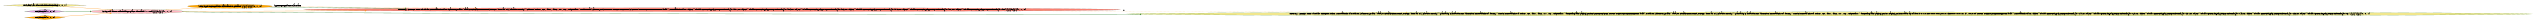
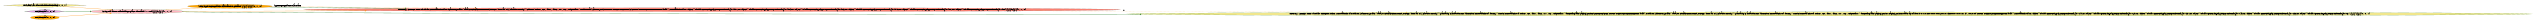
node "testSelectStar['0', '1', '0']": shape diamond -> ellipse
